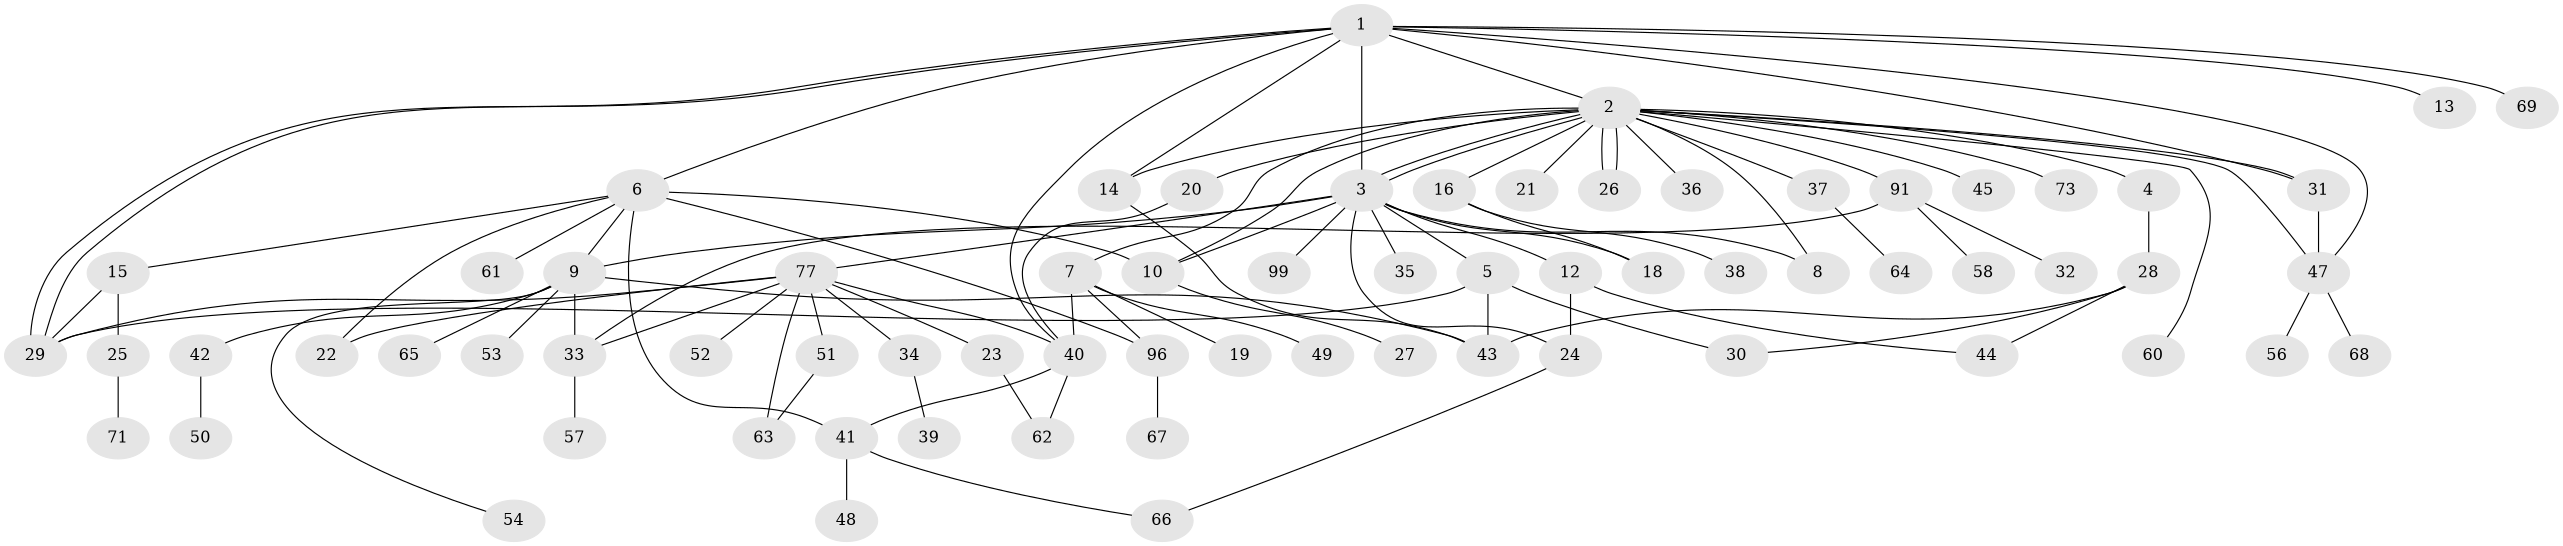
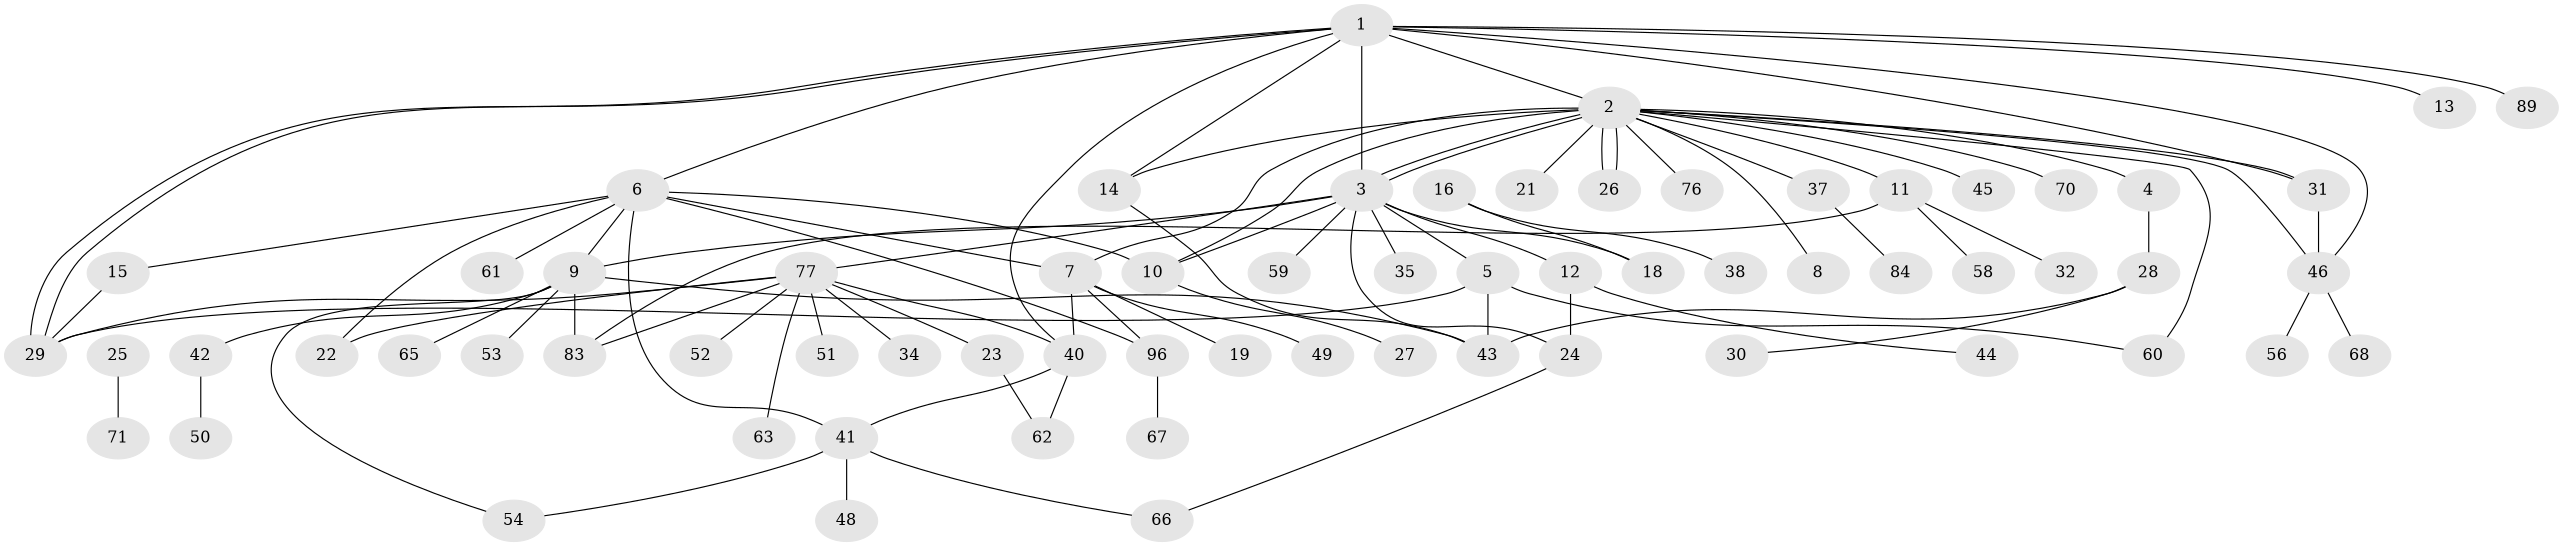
node "69": label "69" -> "89"
edge "2" -- "16": removed
node "20": removed
node "36": label "36" -> "76"
node "91": label "91" -> "11"
node "73": label "73" -> "70"
edge "6" -- "7": added
edge "3" -- "8": removed
node "99": label "99" -> "59"
node "64": label "64" -> "84"
node "47": label "47" -> "46"
edge "15" -- "25": removed
edge "28" -- "44": removed
edge "5" -- "30": now "5" -- "60"
node "33": label "33" -> "83"
edge "51" -- "63": removed
node "57": removed
node "39": removed
edge "41" -- "54": added
